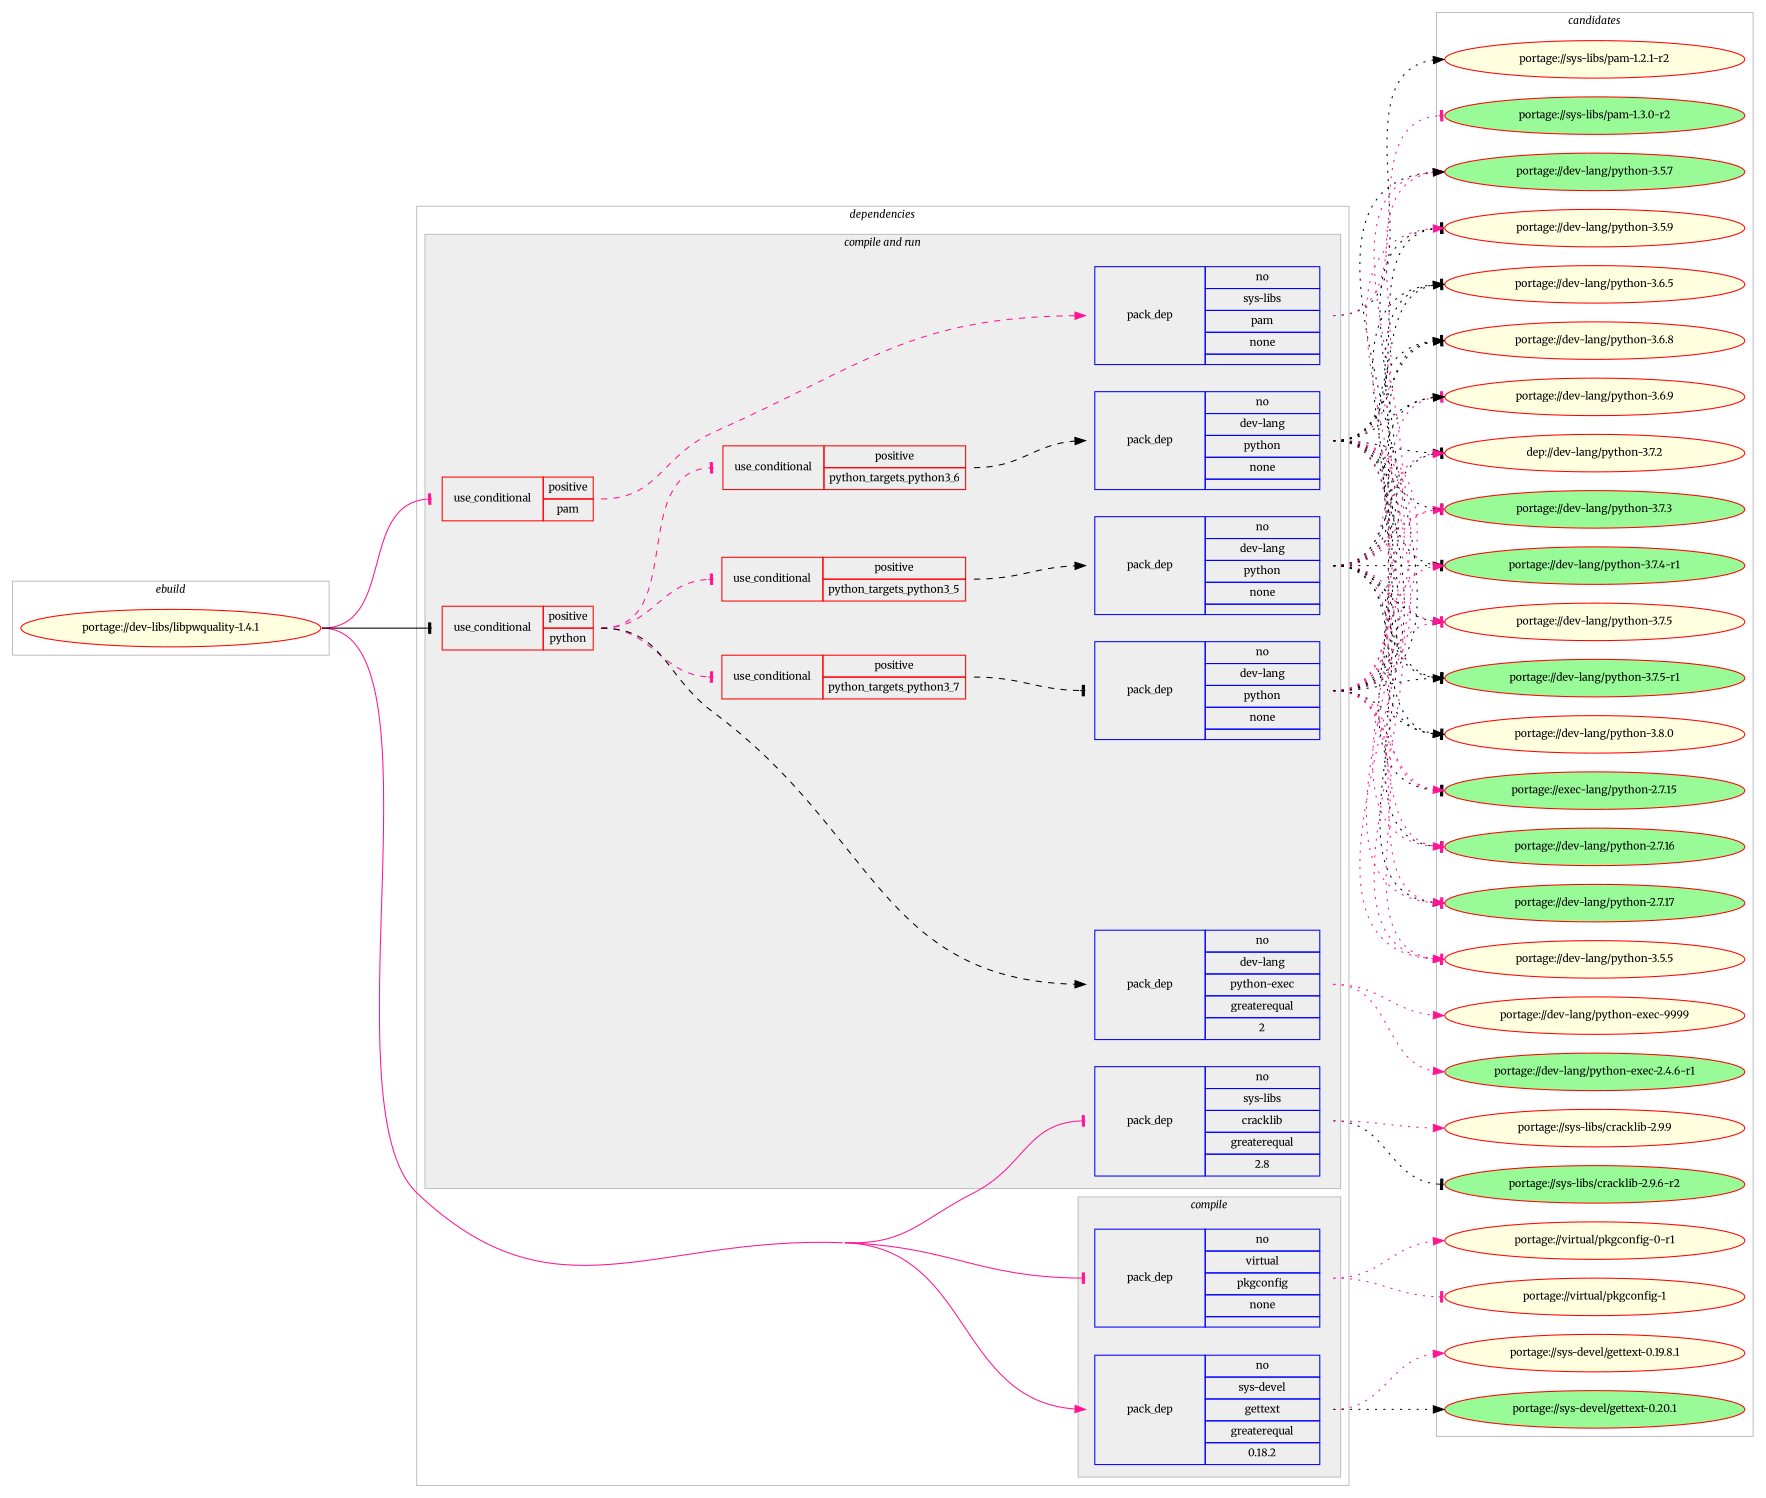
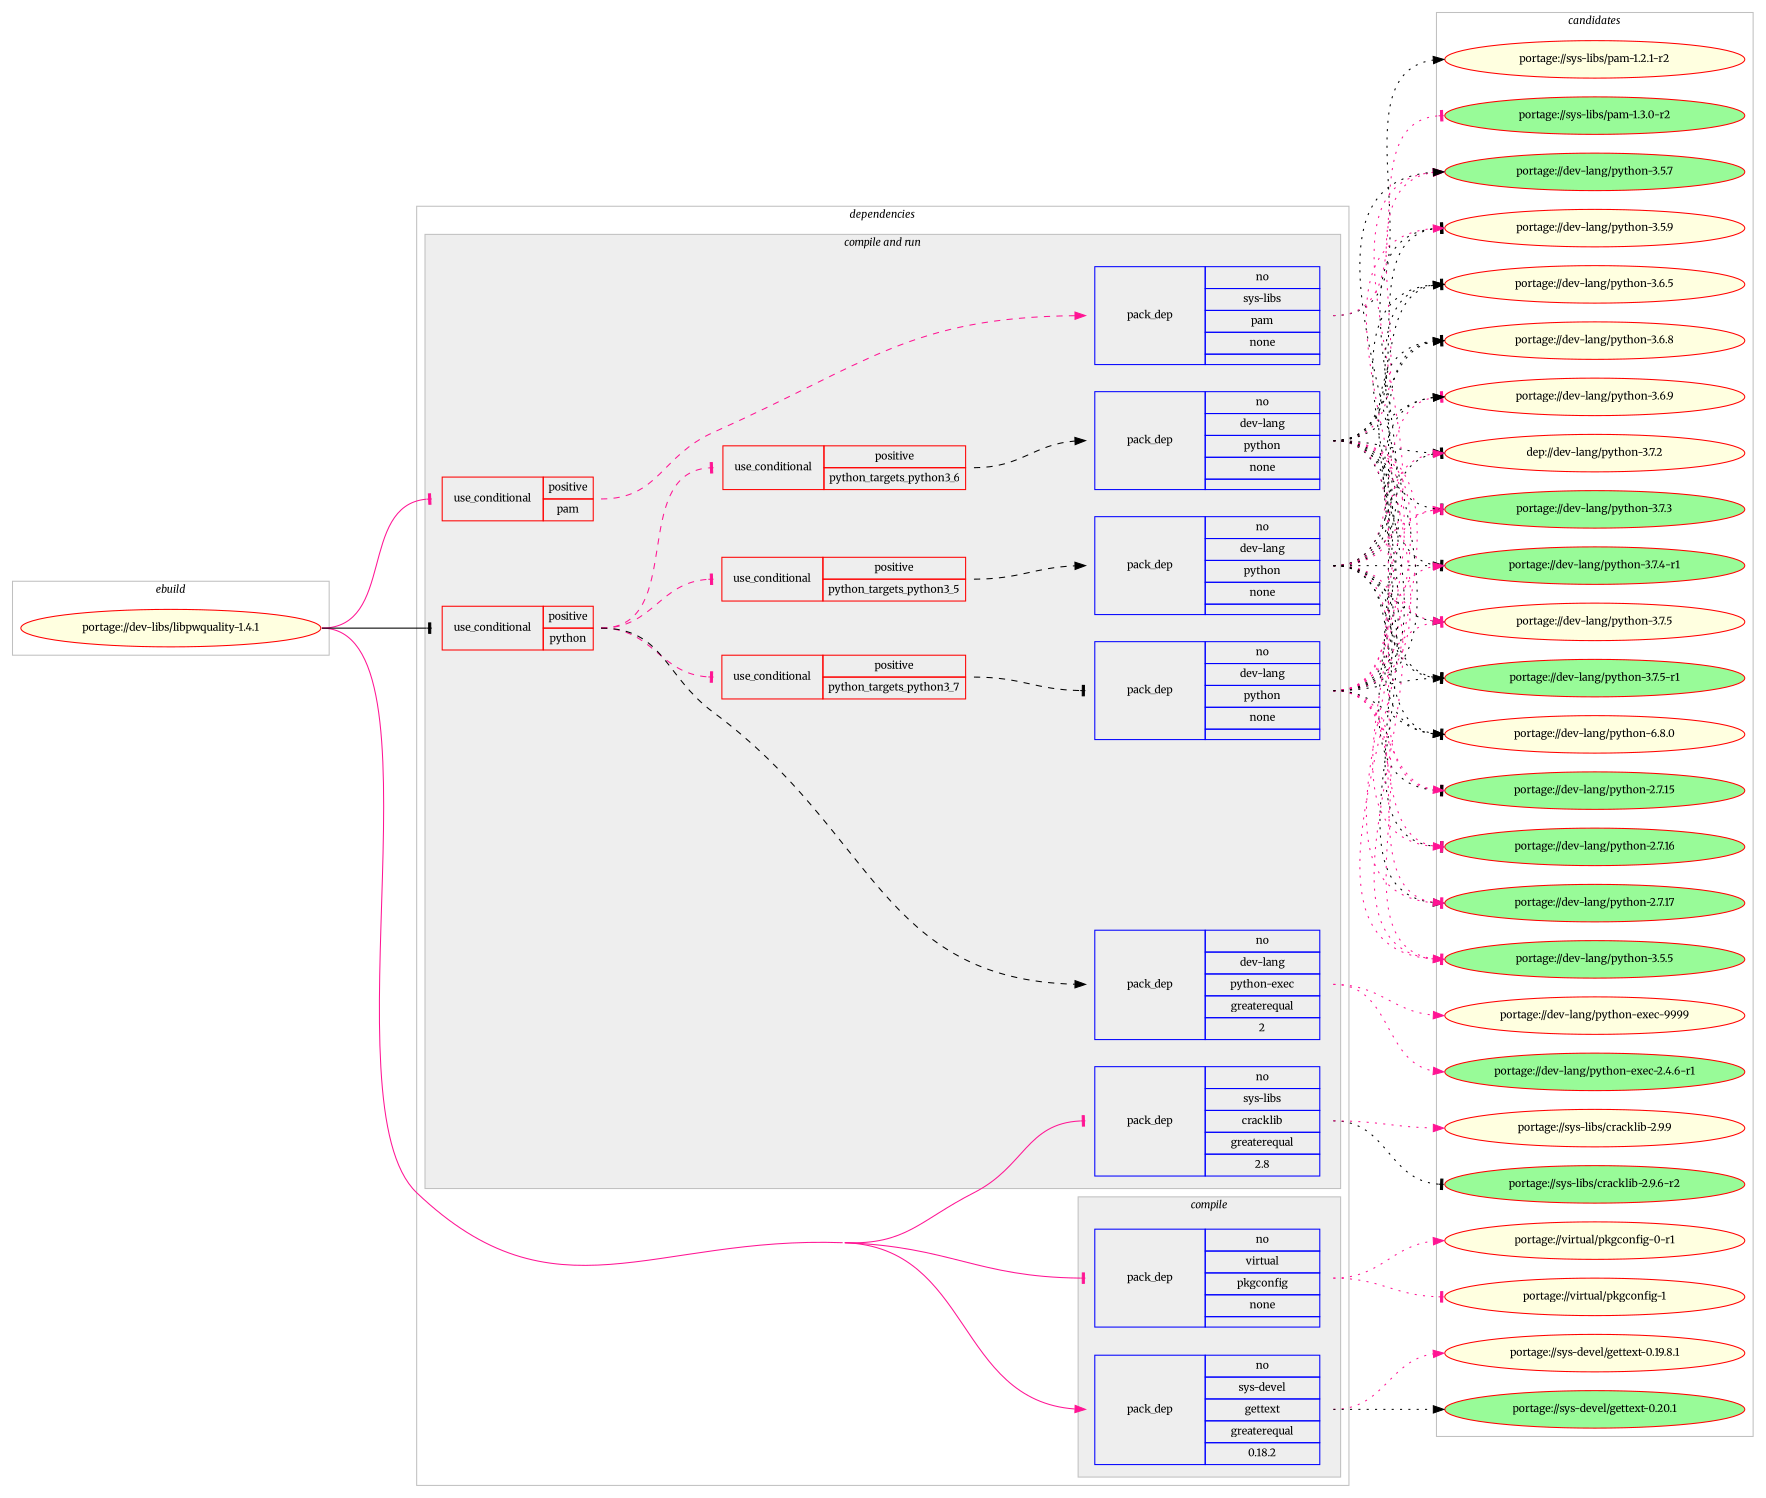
node "portage://dev-lang/python-3.8.0": label "portage://dev-lang/python-3.8.0" -> "portage://dev-lang/python-6.8.0"
node "portage://exec-lang/python-2.7.15": label "portage://exec-lang/python-2.7.15" -> "portage://dev-lang/python-2.7.15"
node "portage://dev-lang/python-3.5.5": fillcolor lightyellow -> palegreen
